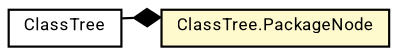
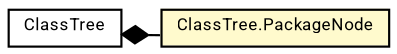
edge "ClassTree" -> "ClassTree.PackageNode": reversed
